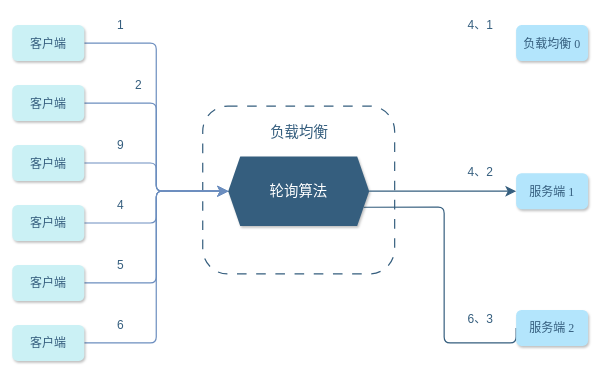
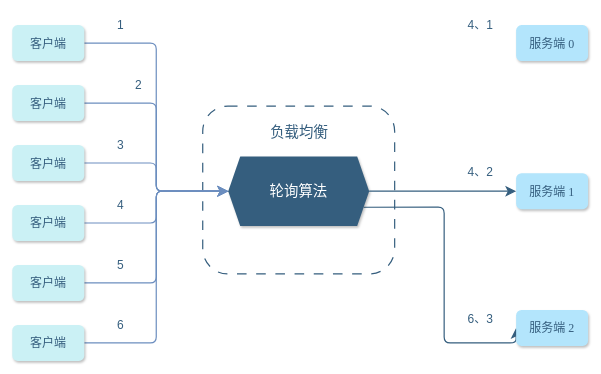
node "负载均衡 0": label "负载均衡 0" -> "服务端 0"
node "9": label "9" -> "3"
edge "轮询算法" -- "服务端 2": arrowhead none -> classic
